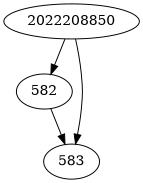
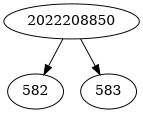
edge "582" -> "583": removed
